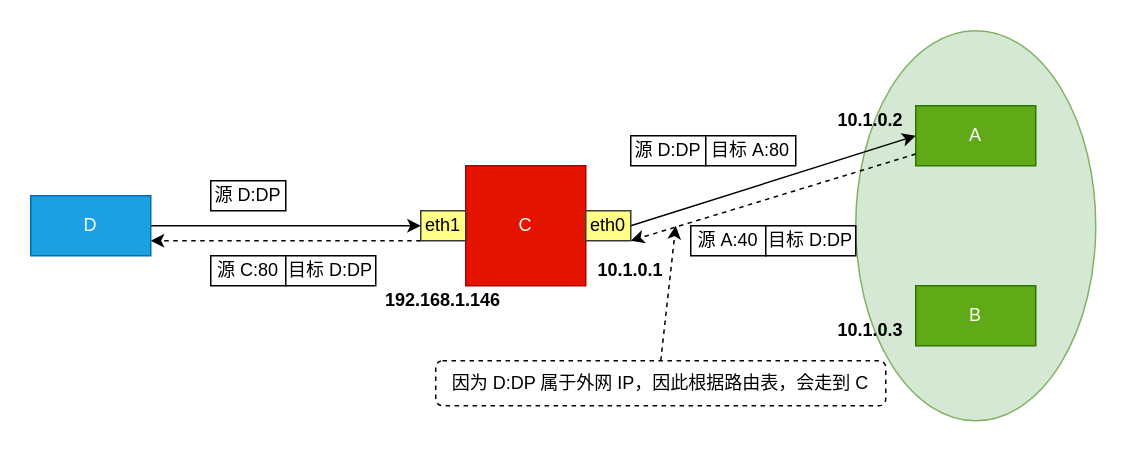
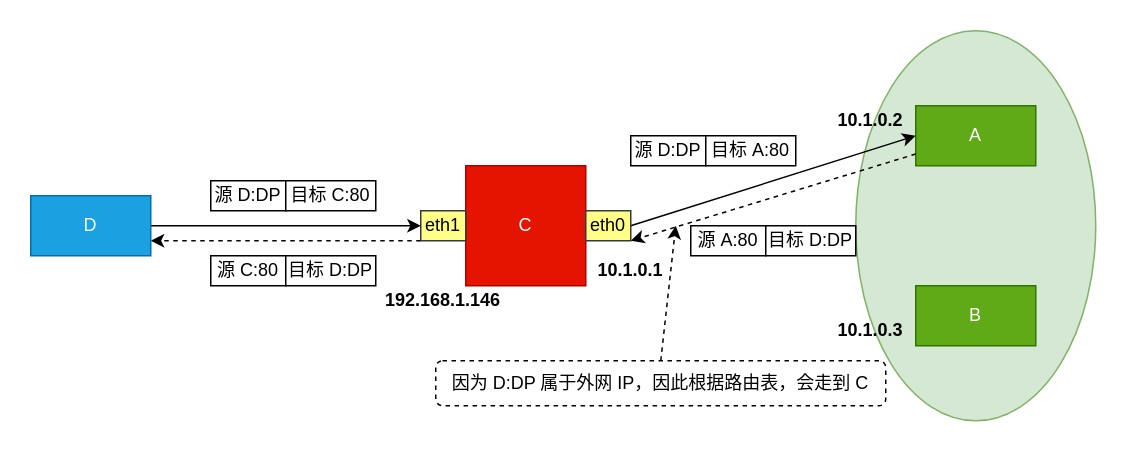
node "目标 C:80": added
node "源 A:40": label "源 A:40" -> "源 A:80"
